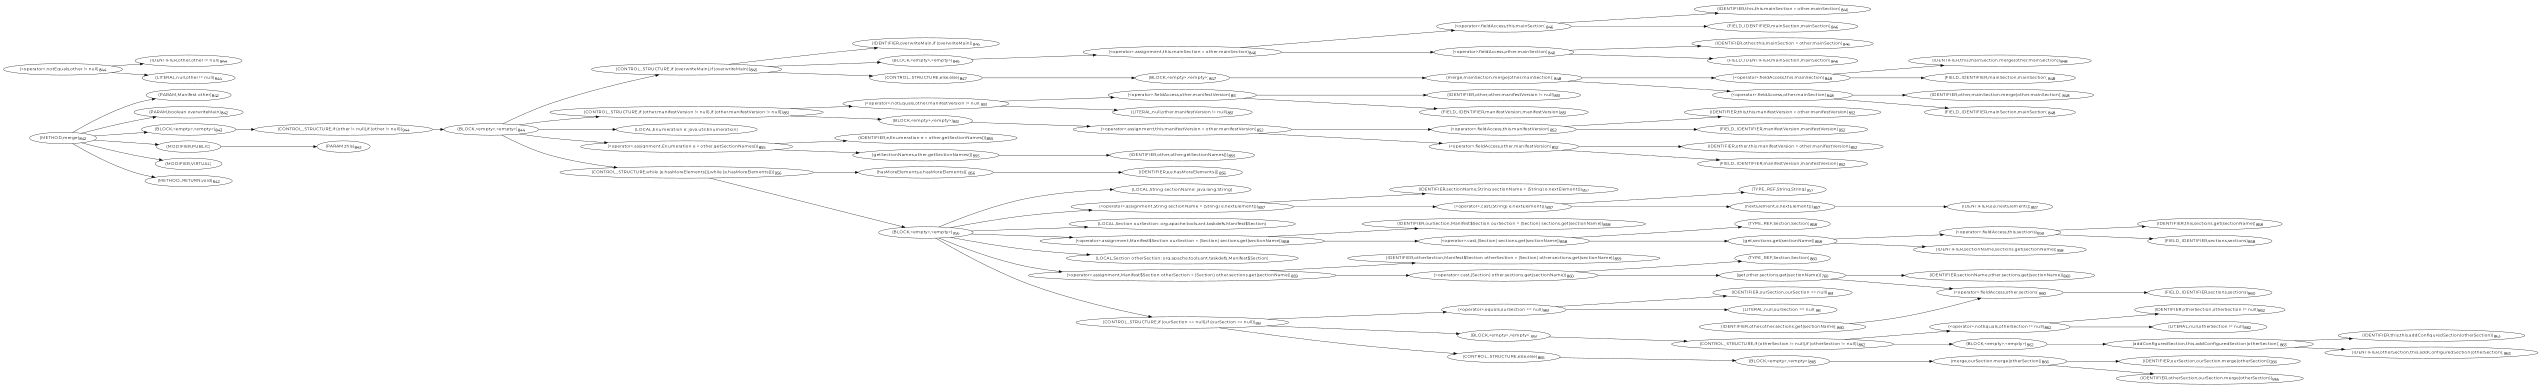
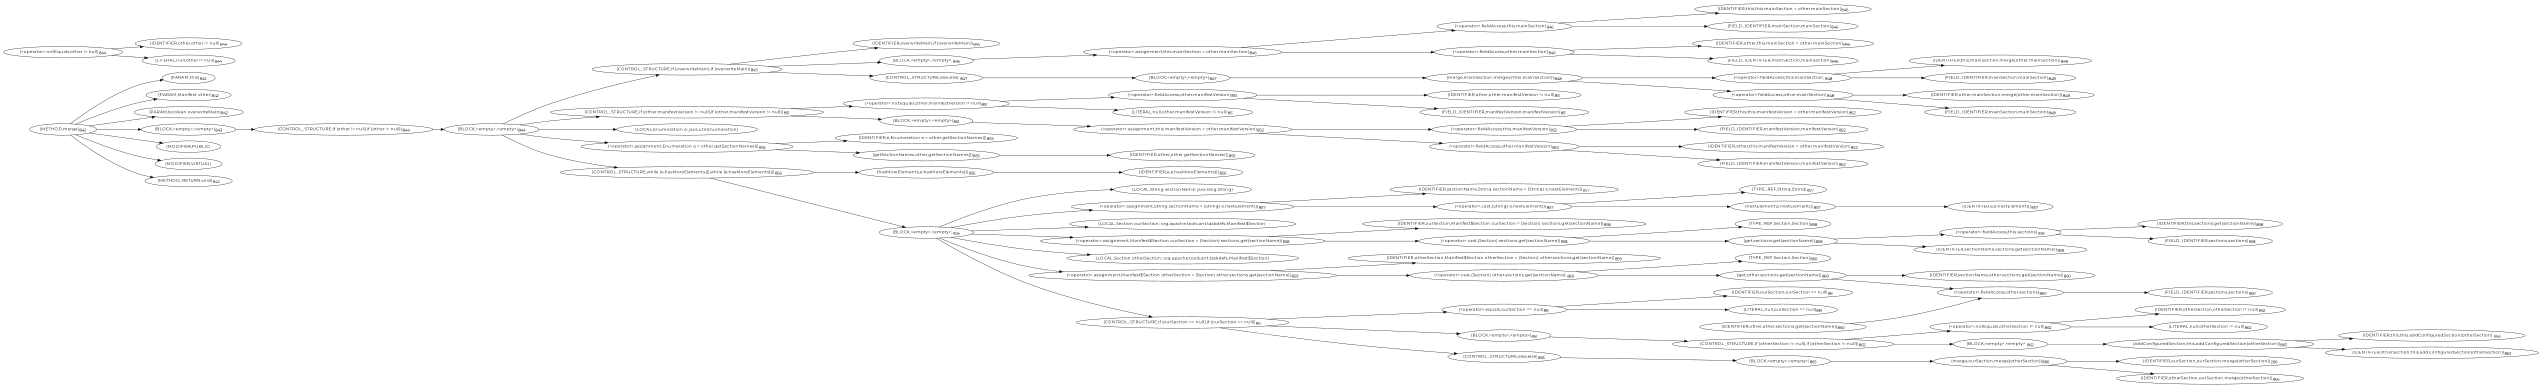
node "(CONTROL_STRUCTURE,if (other != null),if (other != null))": text "944" -> "844"
edge "(MODIFIER,PUBLIC)" -> "(PARAM,this)": now "(METHOD,merge)" -> "(PARAM,this)"
node "(get,other.sections.get(sectionName))": text "760" -> "860"
